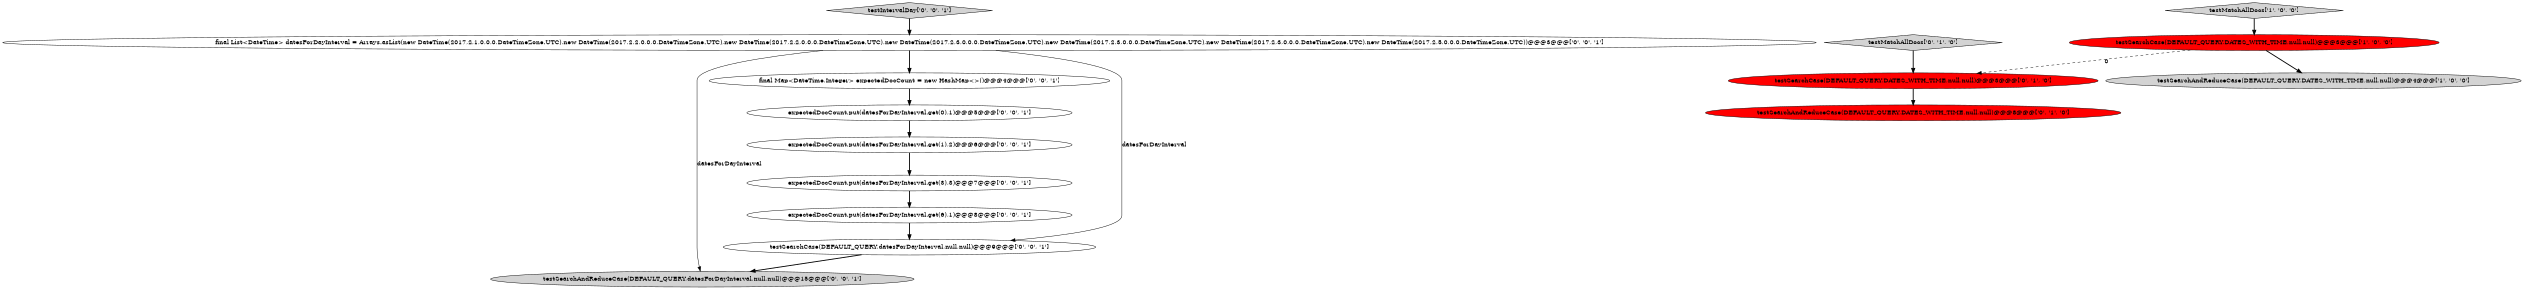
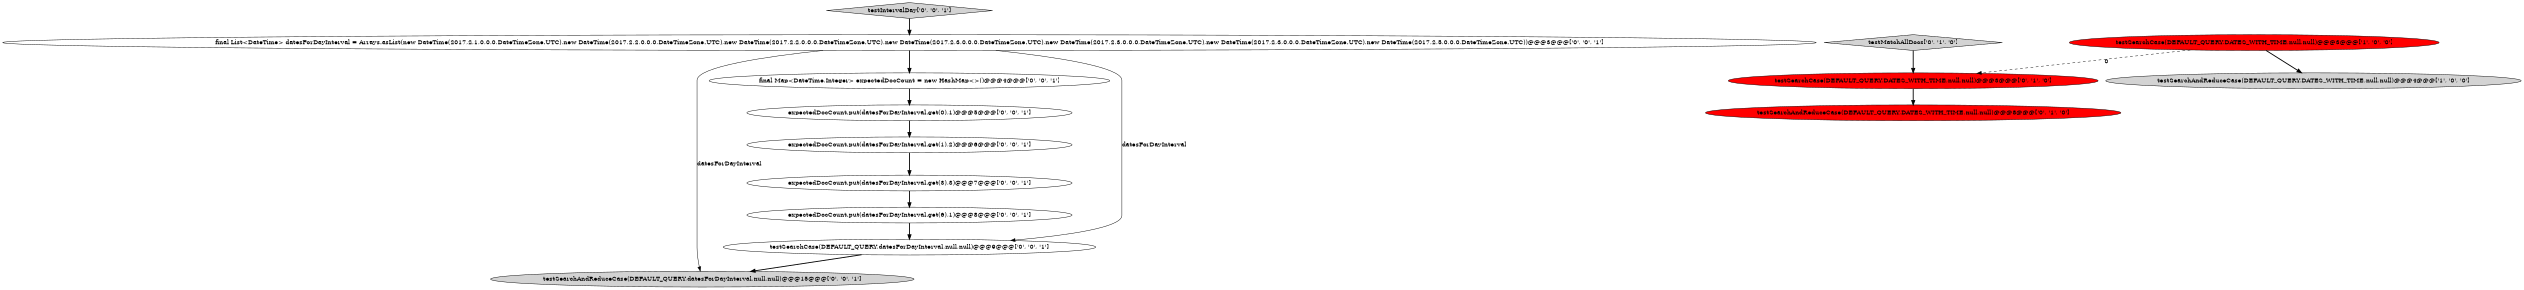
node "testMatchAllDocs['1', '0', '0']": removed
